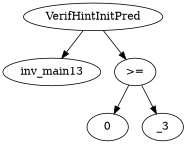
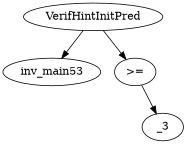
node "inv_main13": label "inv_main13" -> "inv_main53"
node "0": removed
